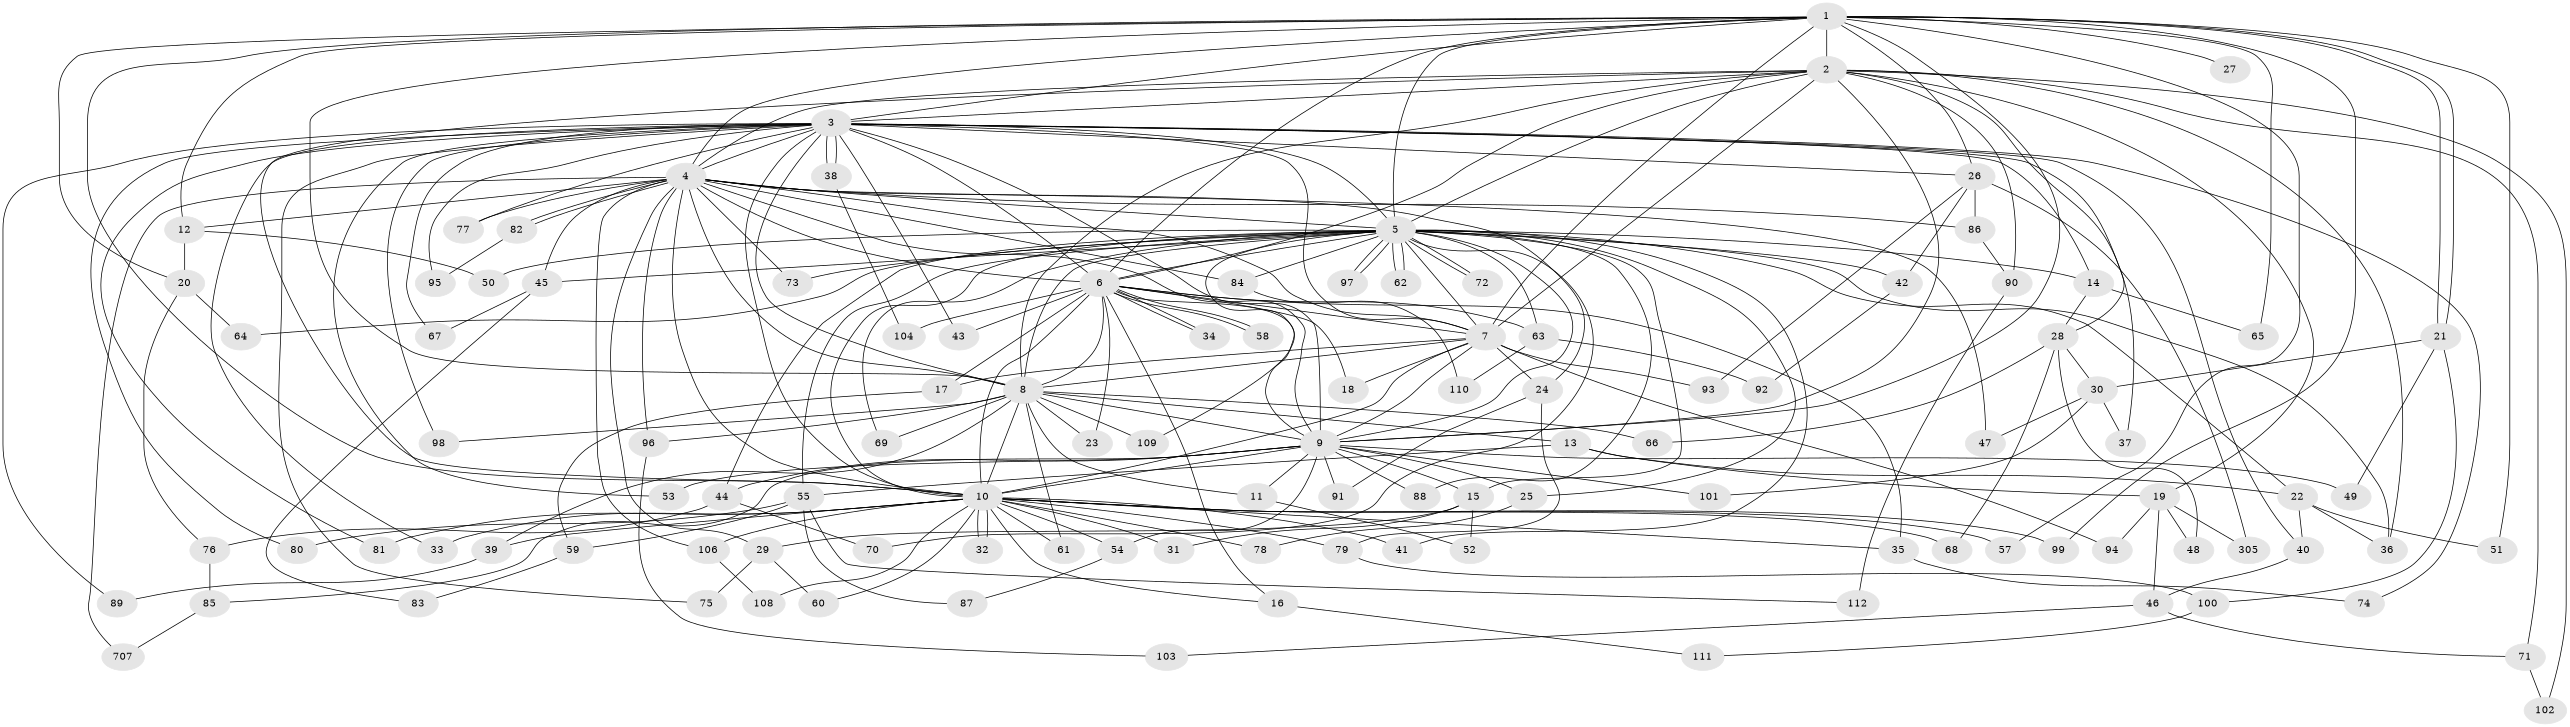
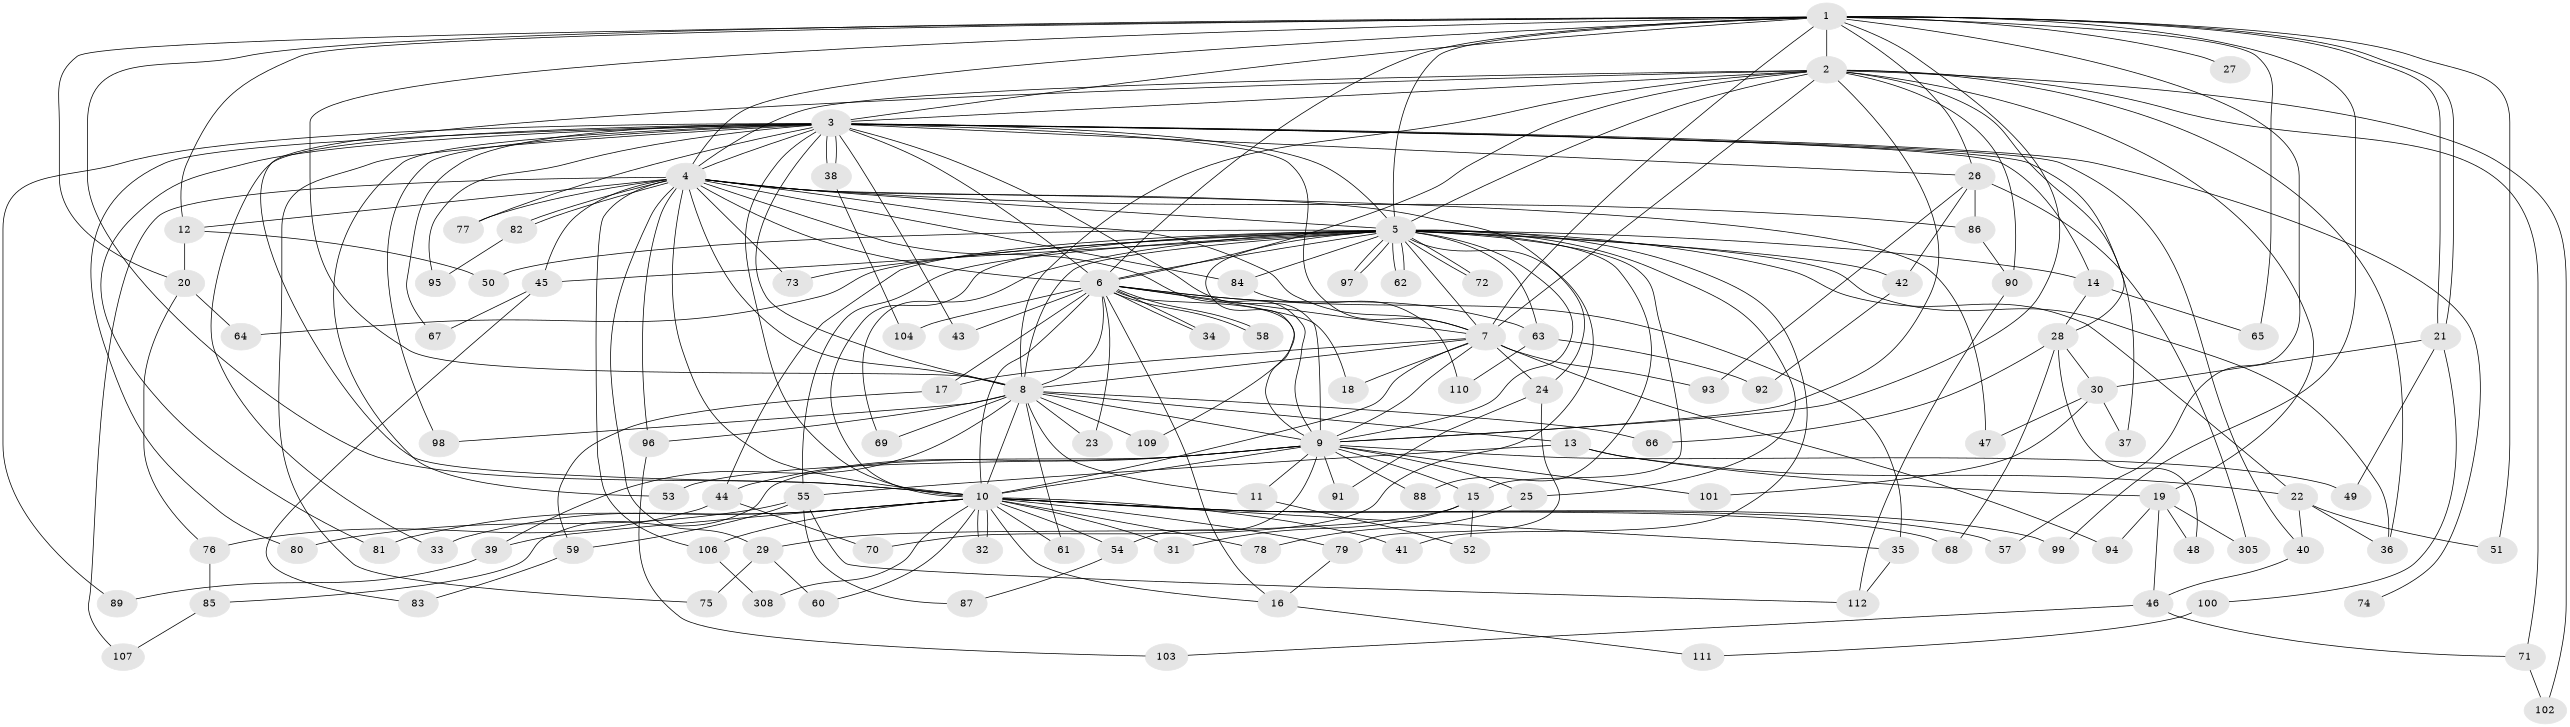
edge "79" -- "100": now "79" -- "16"
edge "35" -- "74": now "35" -- "112"
node "108": label "108" -> "308"
node "707": label "707" -> "107"
